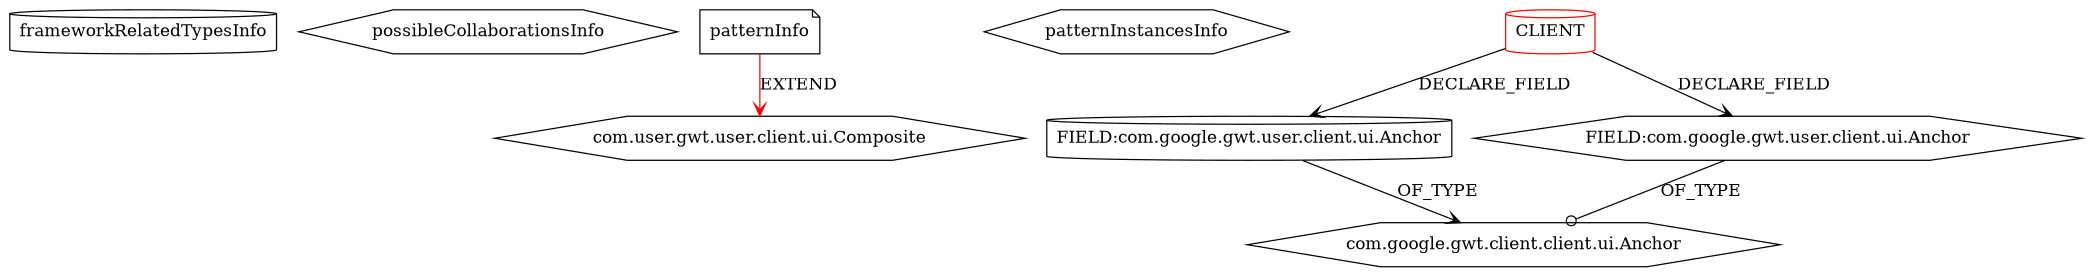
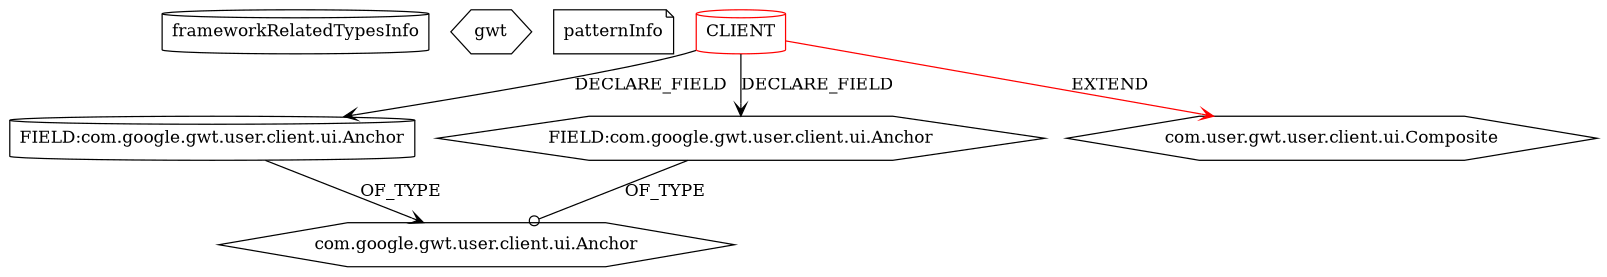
node "possibleCollaborationsInfo": label "possibleCollaborationsInfo" -> "gwt"
node "patternInstancesInfo": removed
edge "patternInfo" -> "com.user.gwt.user.client.ui.Composite": now "CLIENT" -> "com.user.gwt.user.client.ui.Composite"
node "com.google.gwt.client.client.ui.Anchor": label "com.google.gwt.client.client.ui.Anchor" -> "com.google.gwt.user.client.ui.Anchor"
